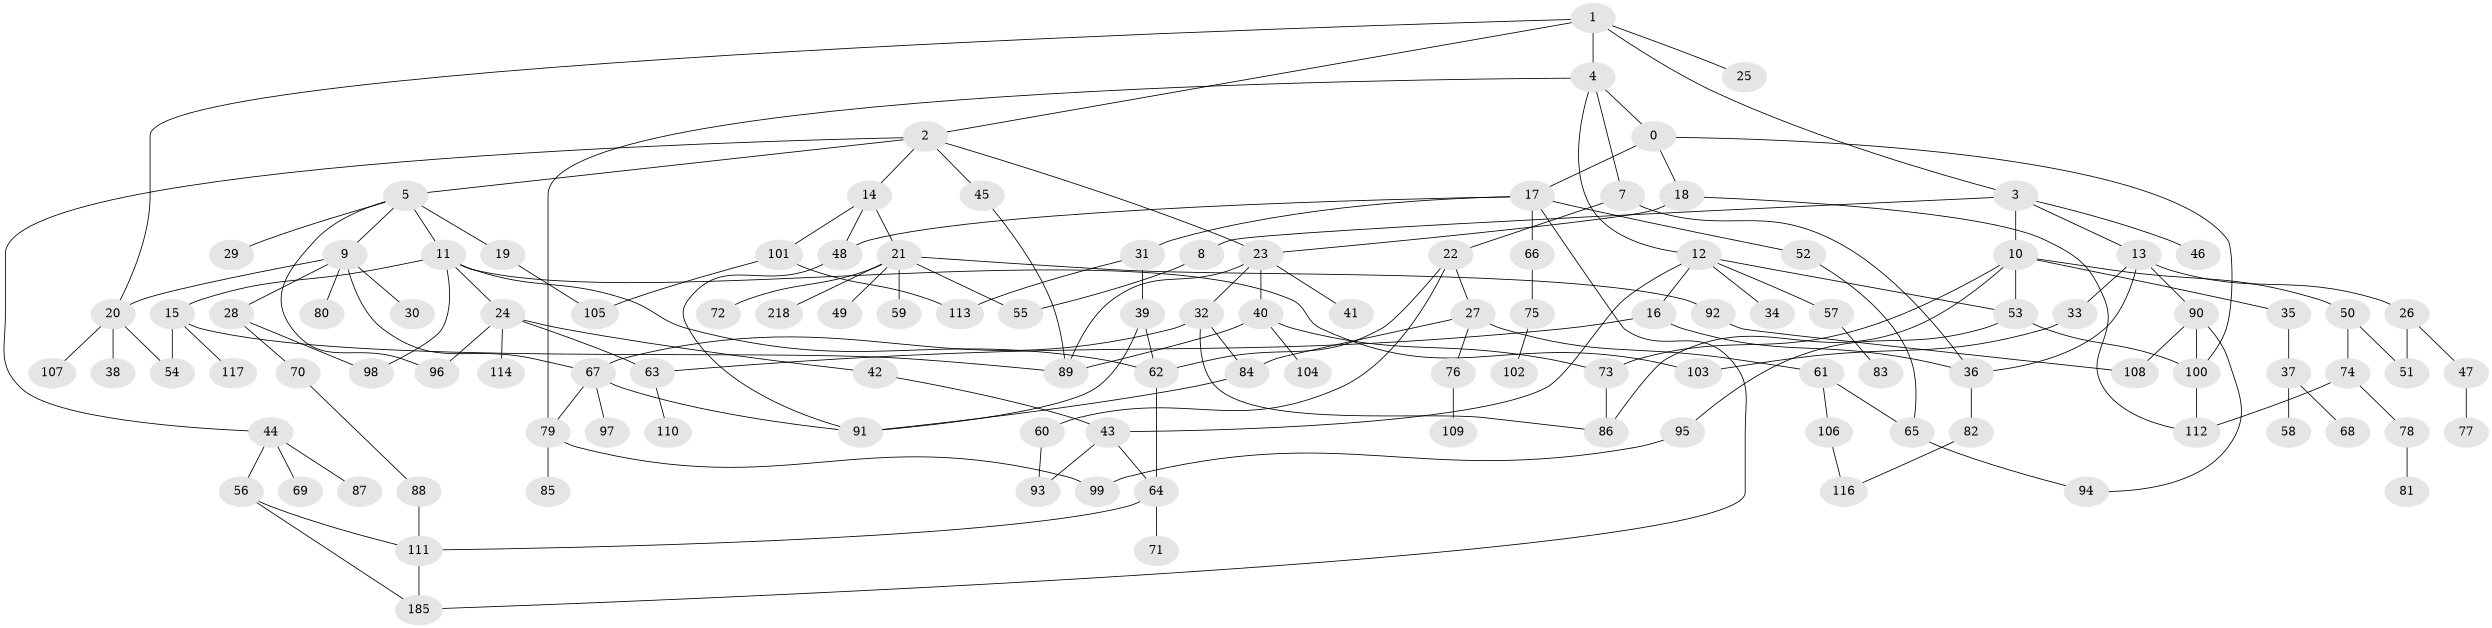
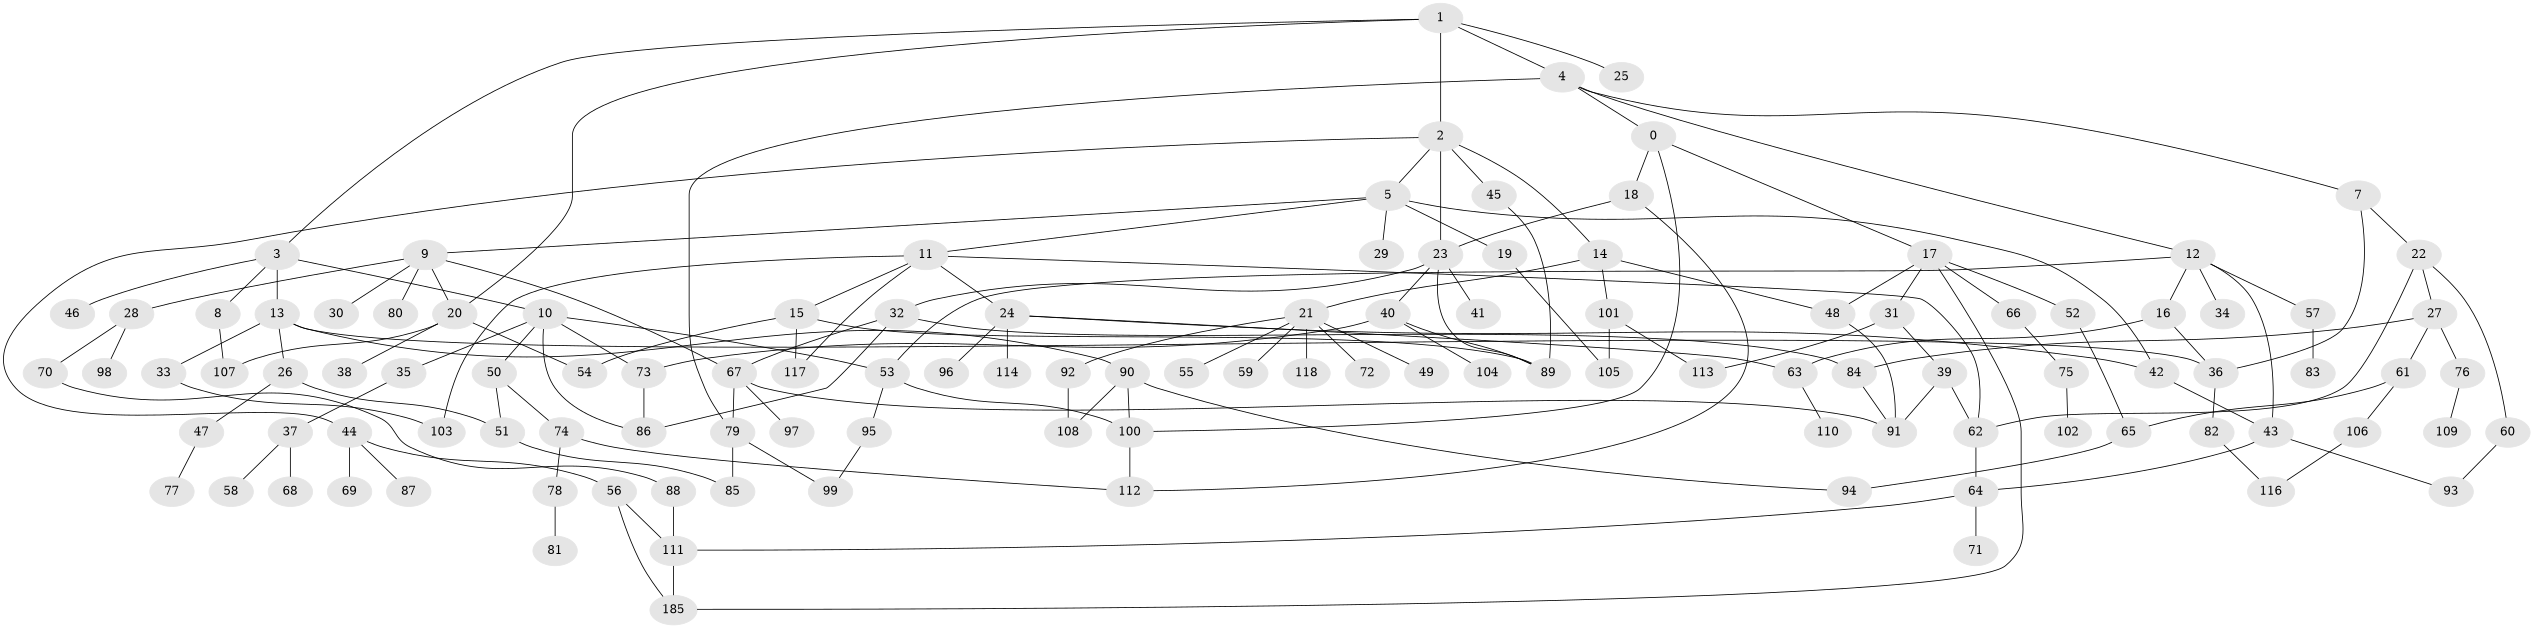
edge "8" -- "55": now "8" -- "107"
edge "5" -- "96": now "5" -- "42"
node "218": label "218" -> "118"
edge "11" -- "98": now "11" -- "117"
edge "51" -- "85": added
